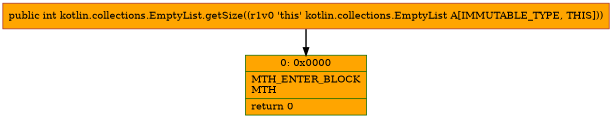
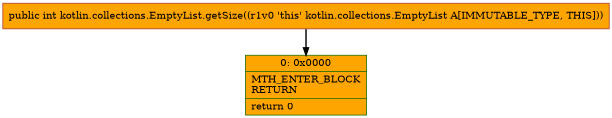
node "0: 0x0000": text "MTH" -> "RETURN"
